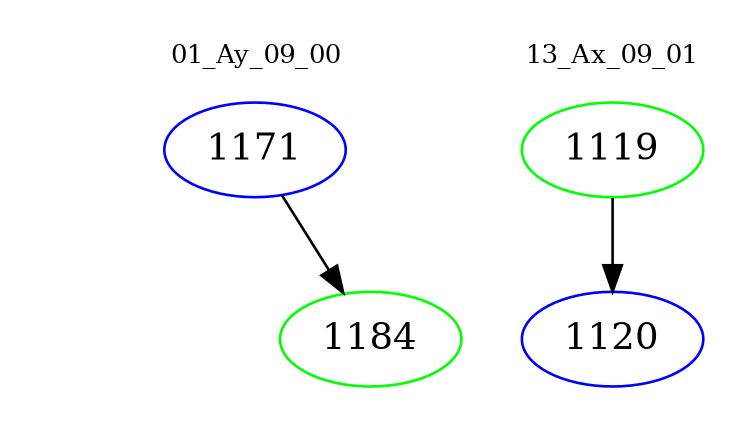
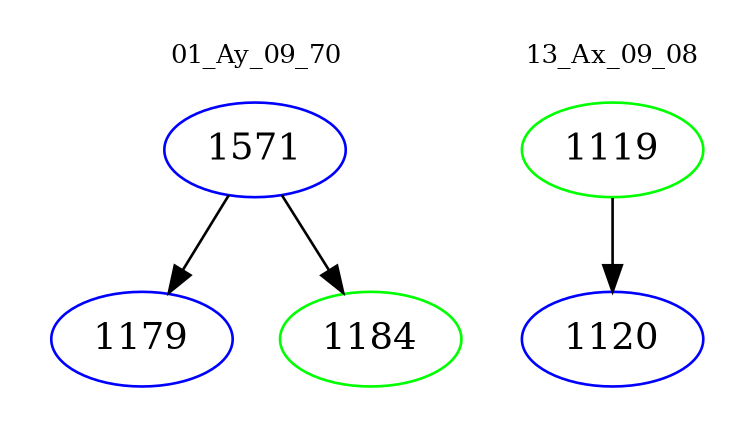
cluster "01_Ay_09_00": label "01_Ay_09_00" -> "01_Ay_09_70"
cluster "13_Ax_09_01": label "13_Ax_09_01" -> "13_Ax_09_08"
node "1171": label "1171" -> "1571"
node "1179": added
